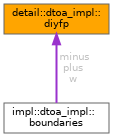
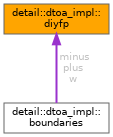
node "impl::dtoa_impl:: boundaries": label "impl::dtoa_impl:: boundaries" -> "detail::dtoa_impl:: boundaries"
